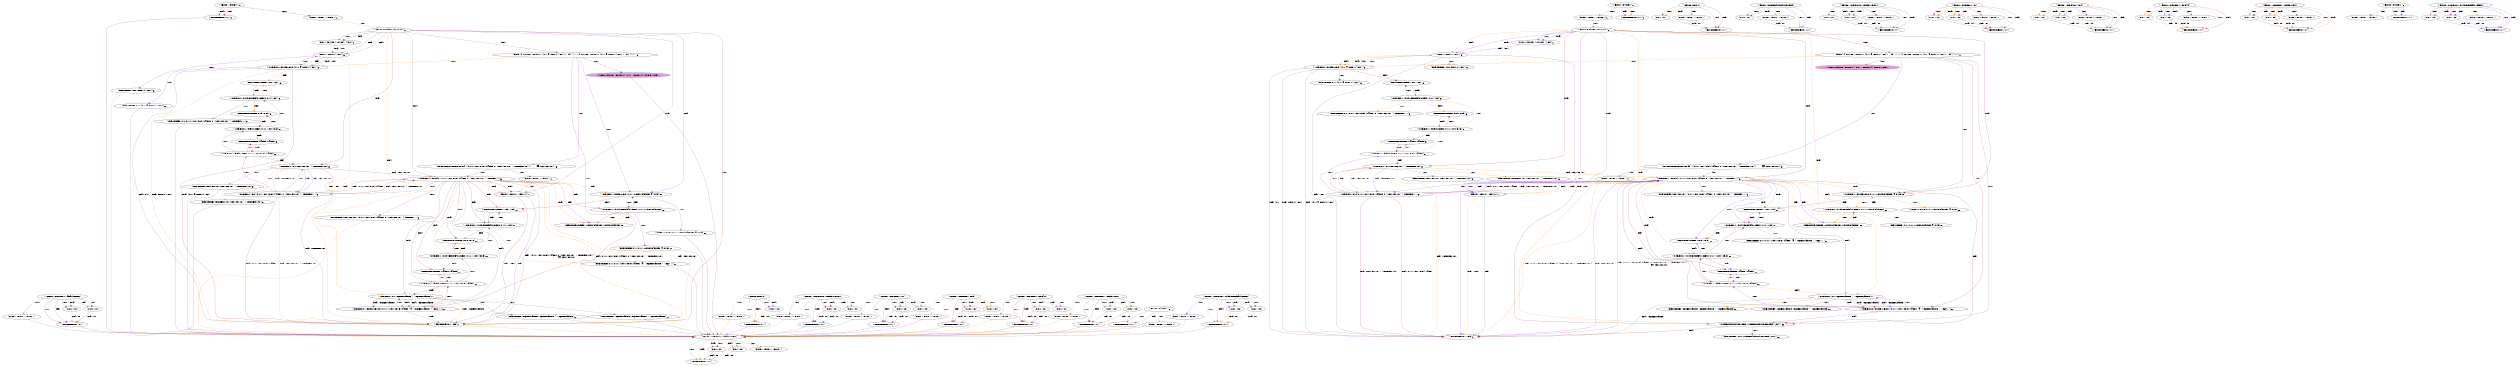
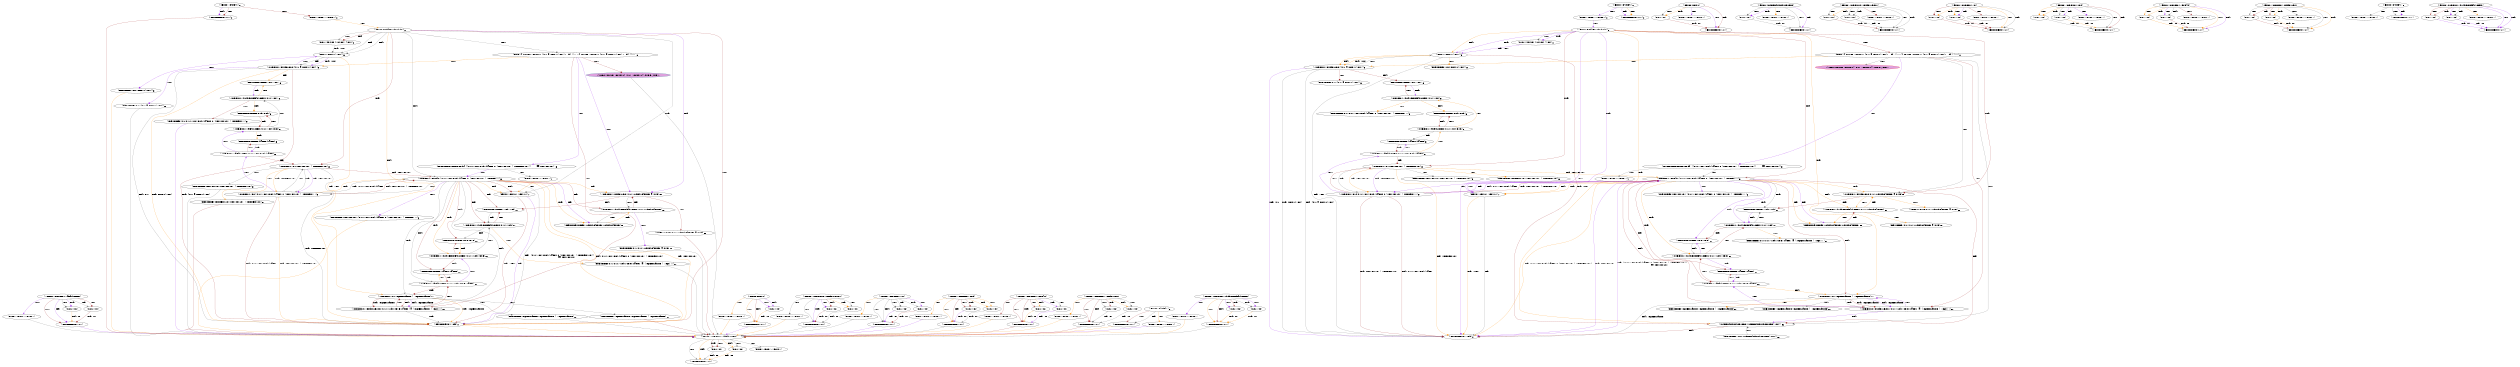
edge "(update_db_bp_intercept,update_db_bp_intercept(vcpu))" -> "(IDENTIFIER,vcpu,update_db_bp_intercept(vcpu))": reversed
